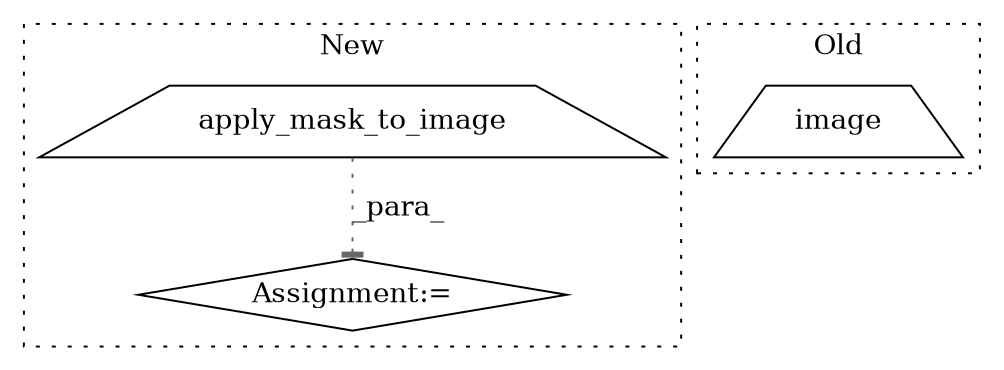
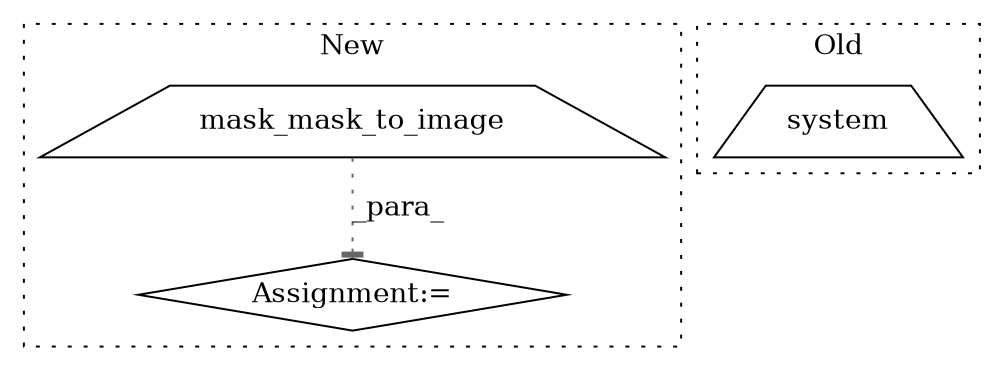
node "apply_mask_to_image": label "apply_mask_to_image" -> "mask_mask_to_image"
node "image": label "image" -> "system"
